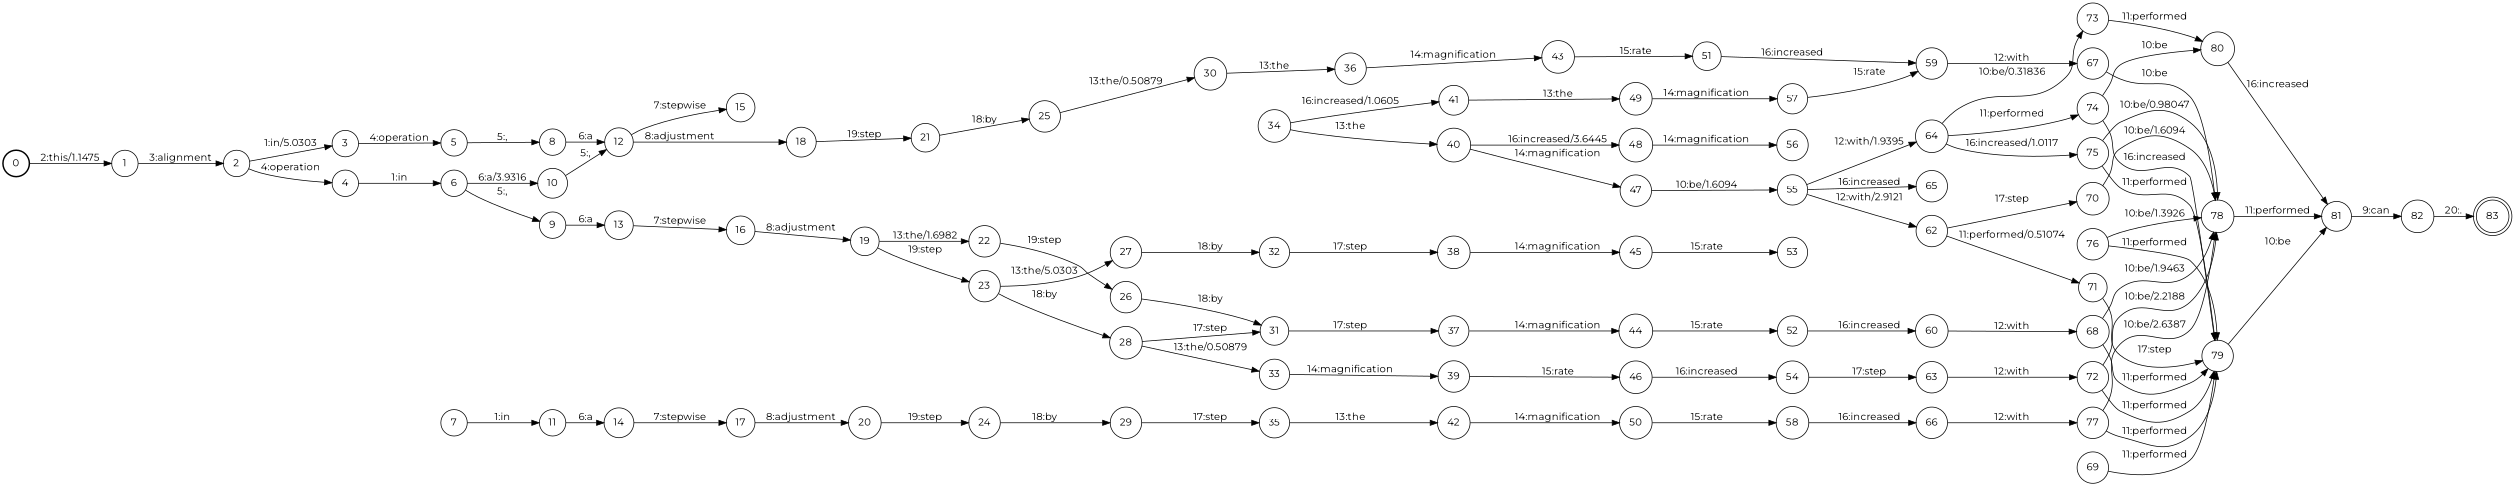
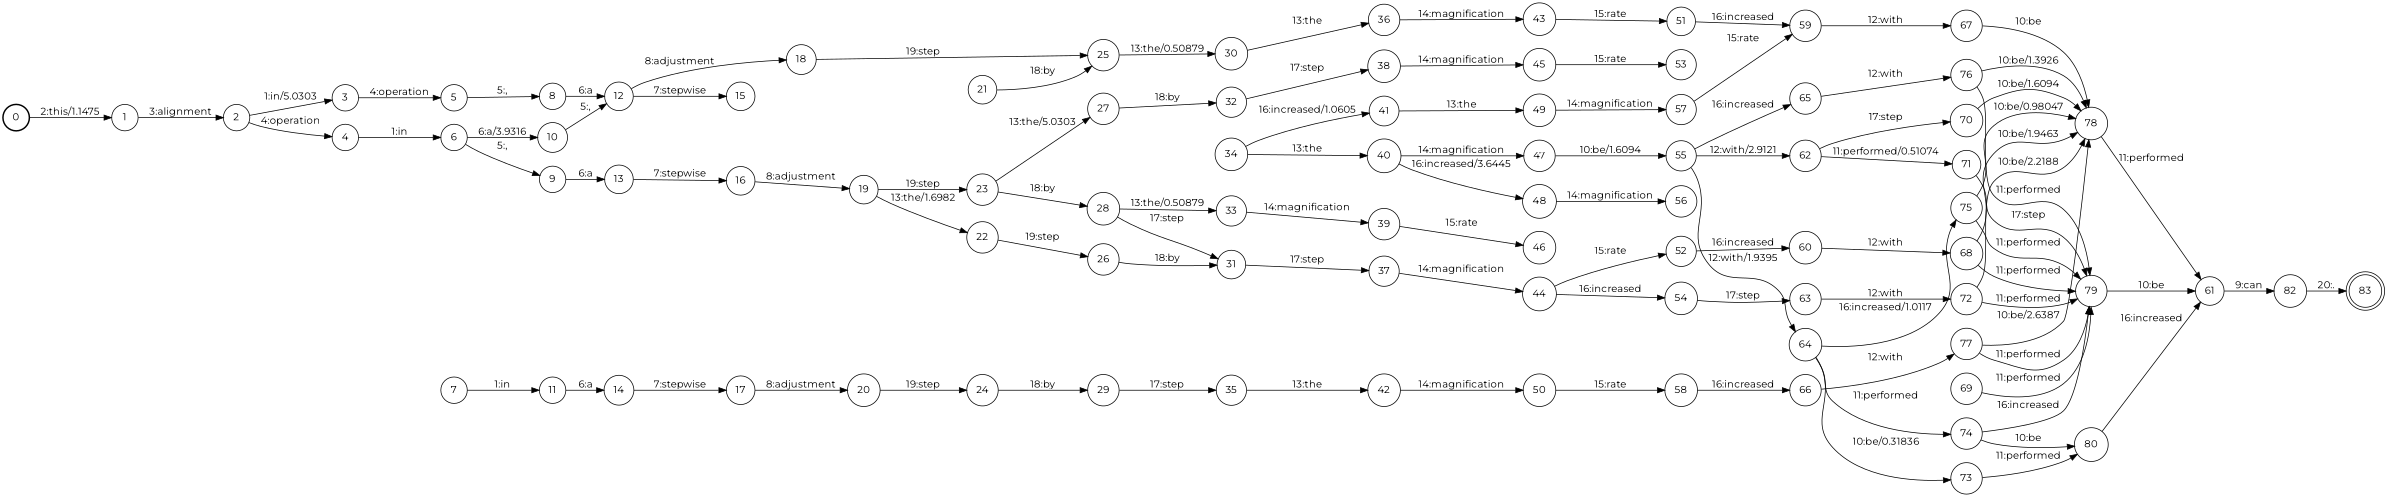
edge "65" -> "76": added, label "12:with"
edge "18" -> "21": now "18" -> "25"
node "81": label "81" -> "61"
edge "46" -> "54": now "44" -> "54"
